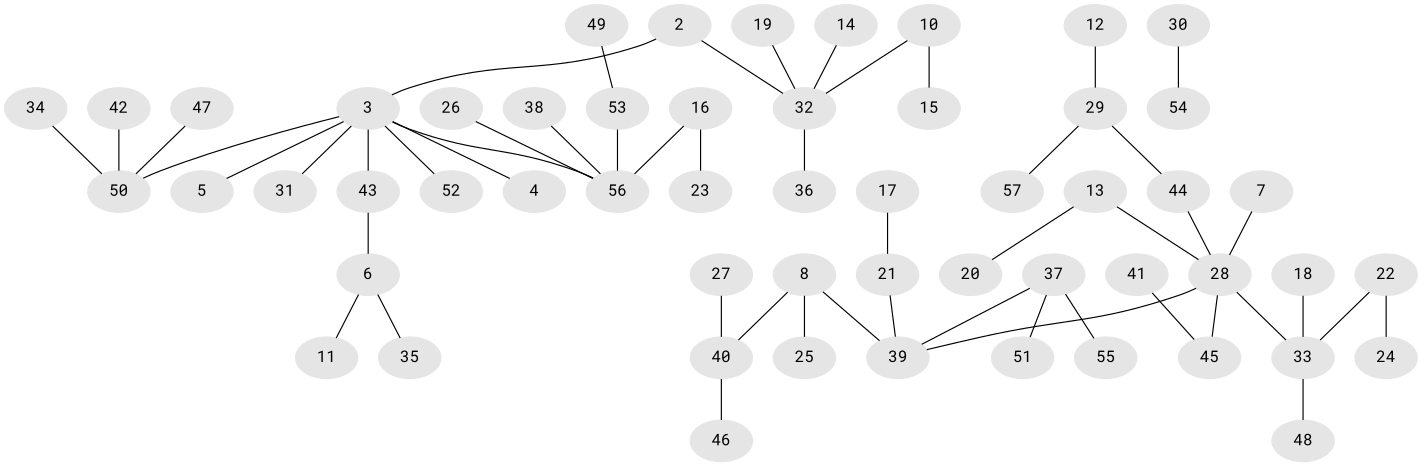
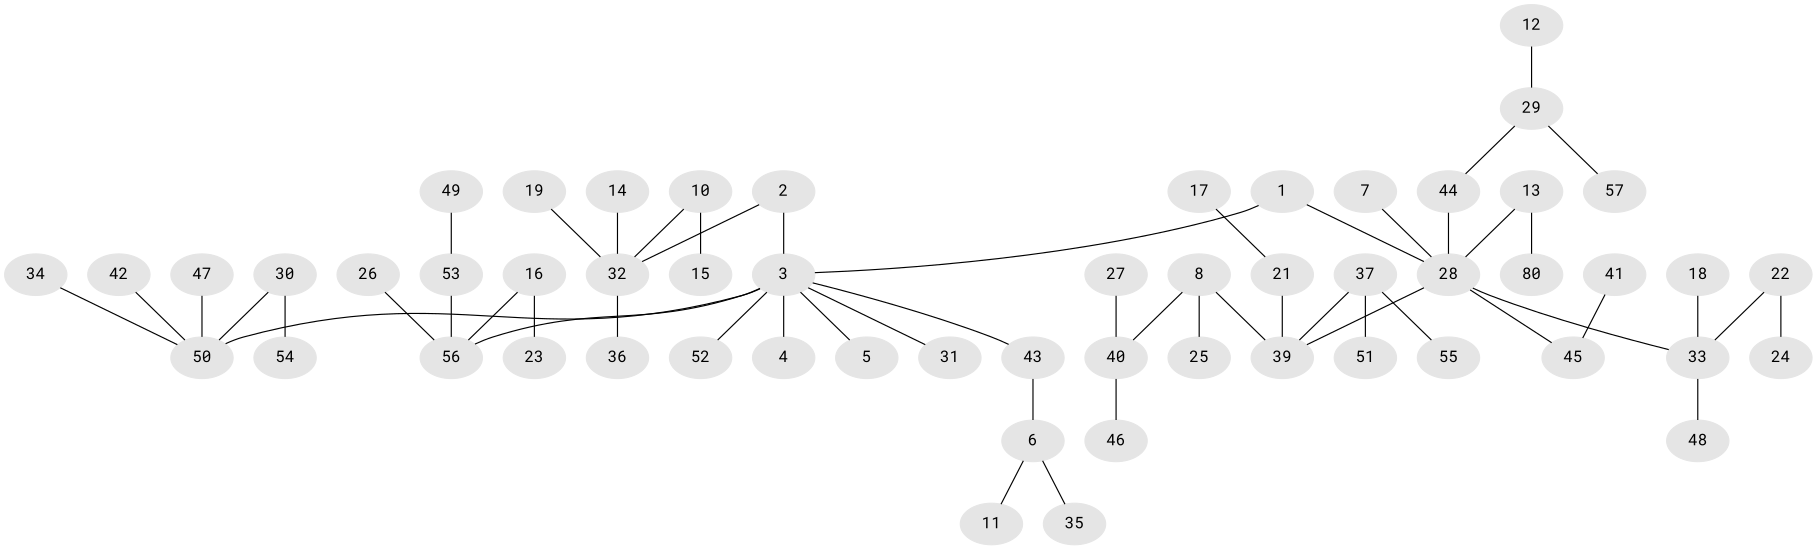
node "38": removed
node "1": added
node "20": label "20" -> "80"
edge "30" -- "50": added
